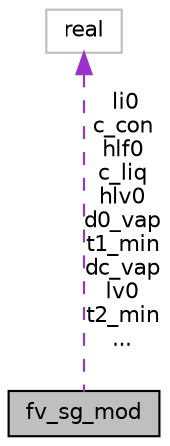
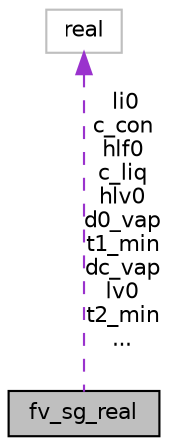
node "fv_sg_mod": label "fv_sg_mod" -> "fv_sg_real"
